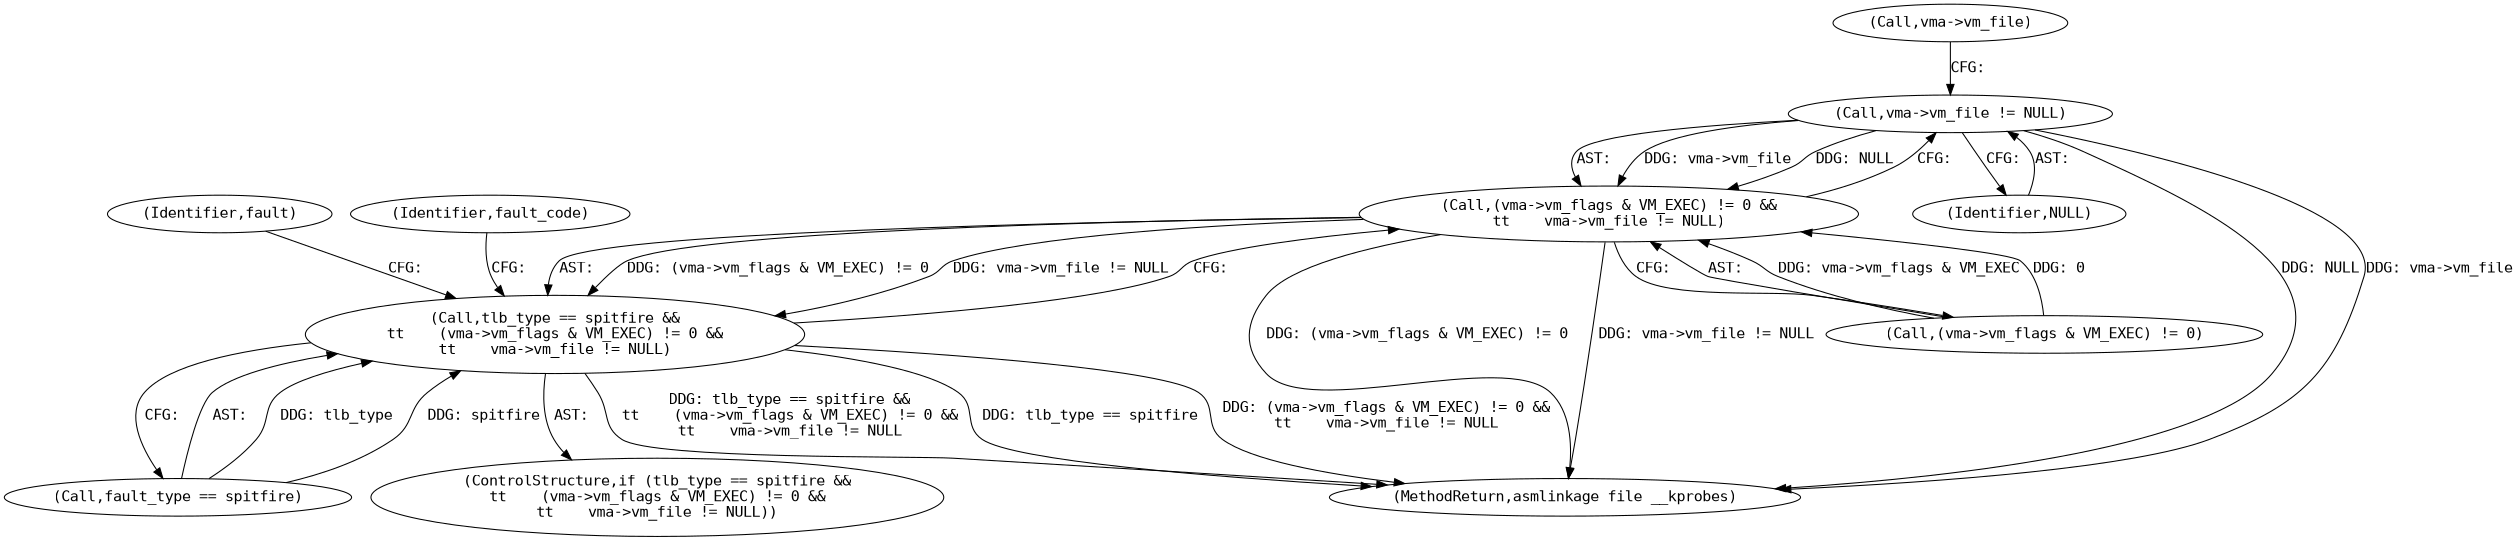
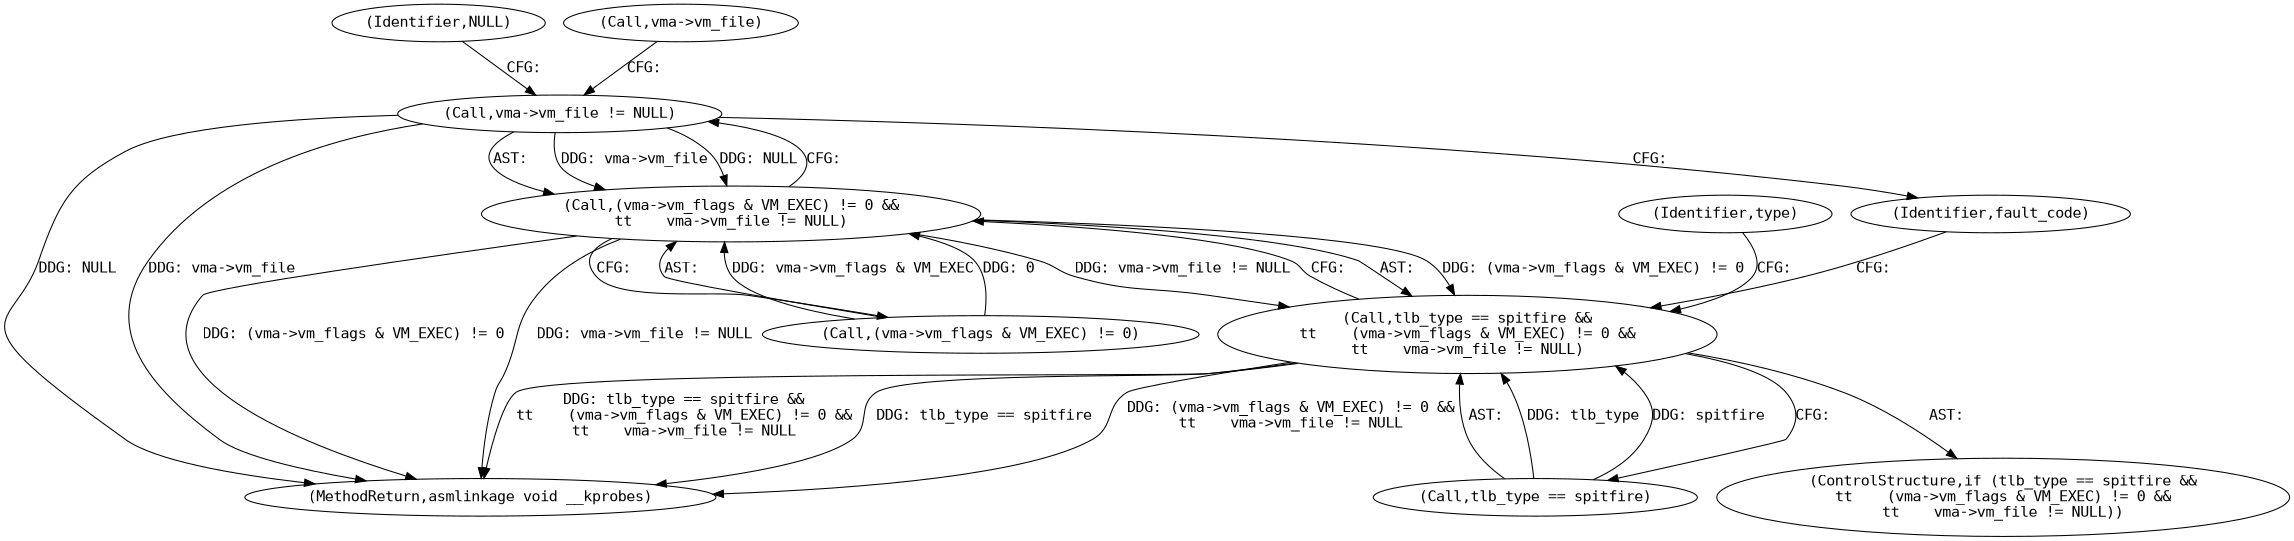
edge "(Identifier,NULL)" -> "(Call,vma->vm_file != NULL)": label "AST: " -> "CFG: "
edge "(Call,vma->vm_file != NULL)" -> "(Identifier,NULL)": now "(Call,vma->vm_file != NULL)" -> "(Identifier,fault_code)"
node "(Identifier,fault)": label "(Identifier,fault)" -> "(Identifier,type)"
node "(Call,fault_type == spitfire)": label "(Call,fault_type == spitfire)" -> "(Call,tlb_type == spitfire)"
node "(MethodReturn,asmlinkage file __kprobes)": label "(MethodReturn,asmlinkage file __kprobes)" -> "(MethodReturn,asmlinkage void __kprobes)"
